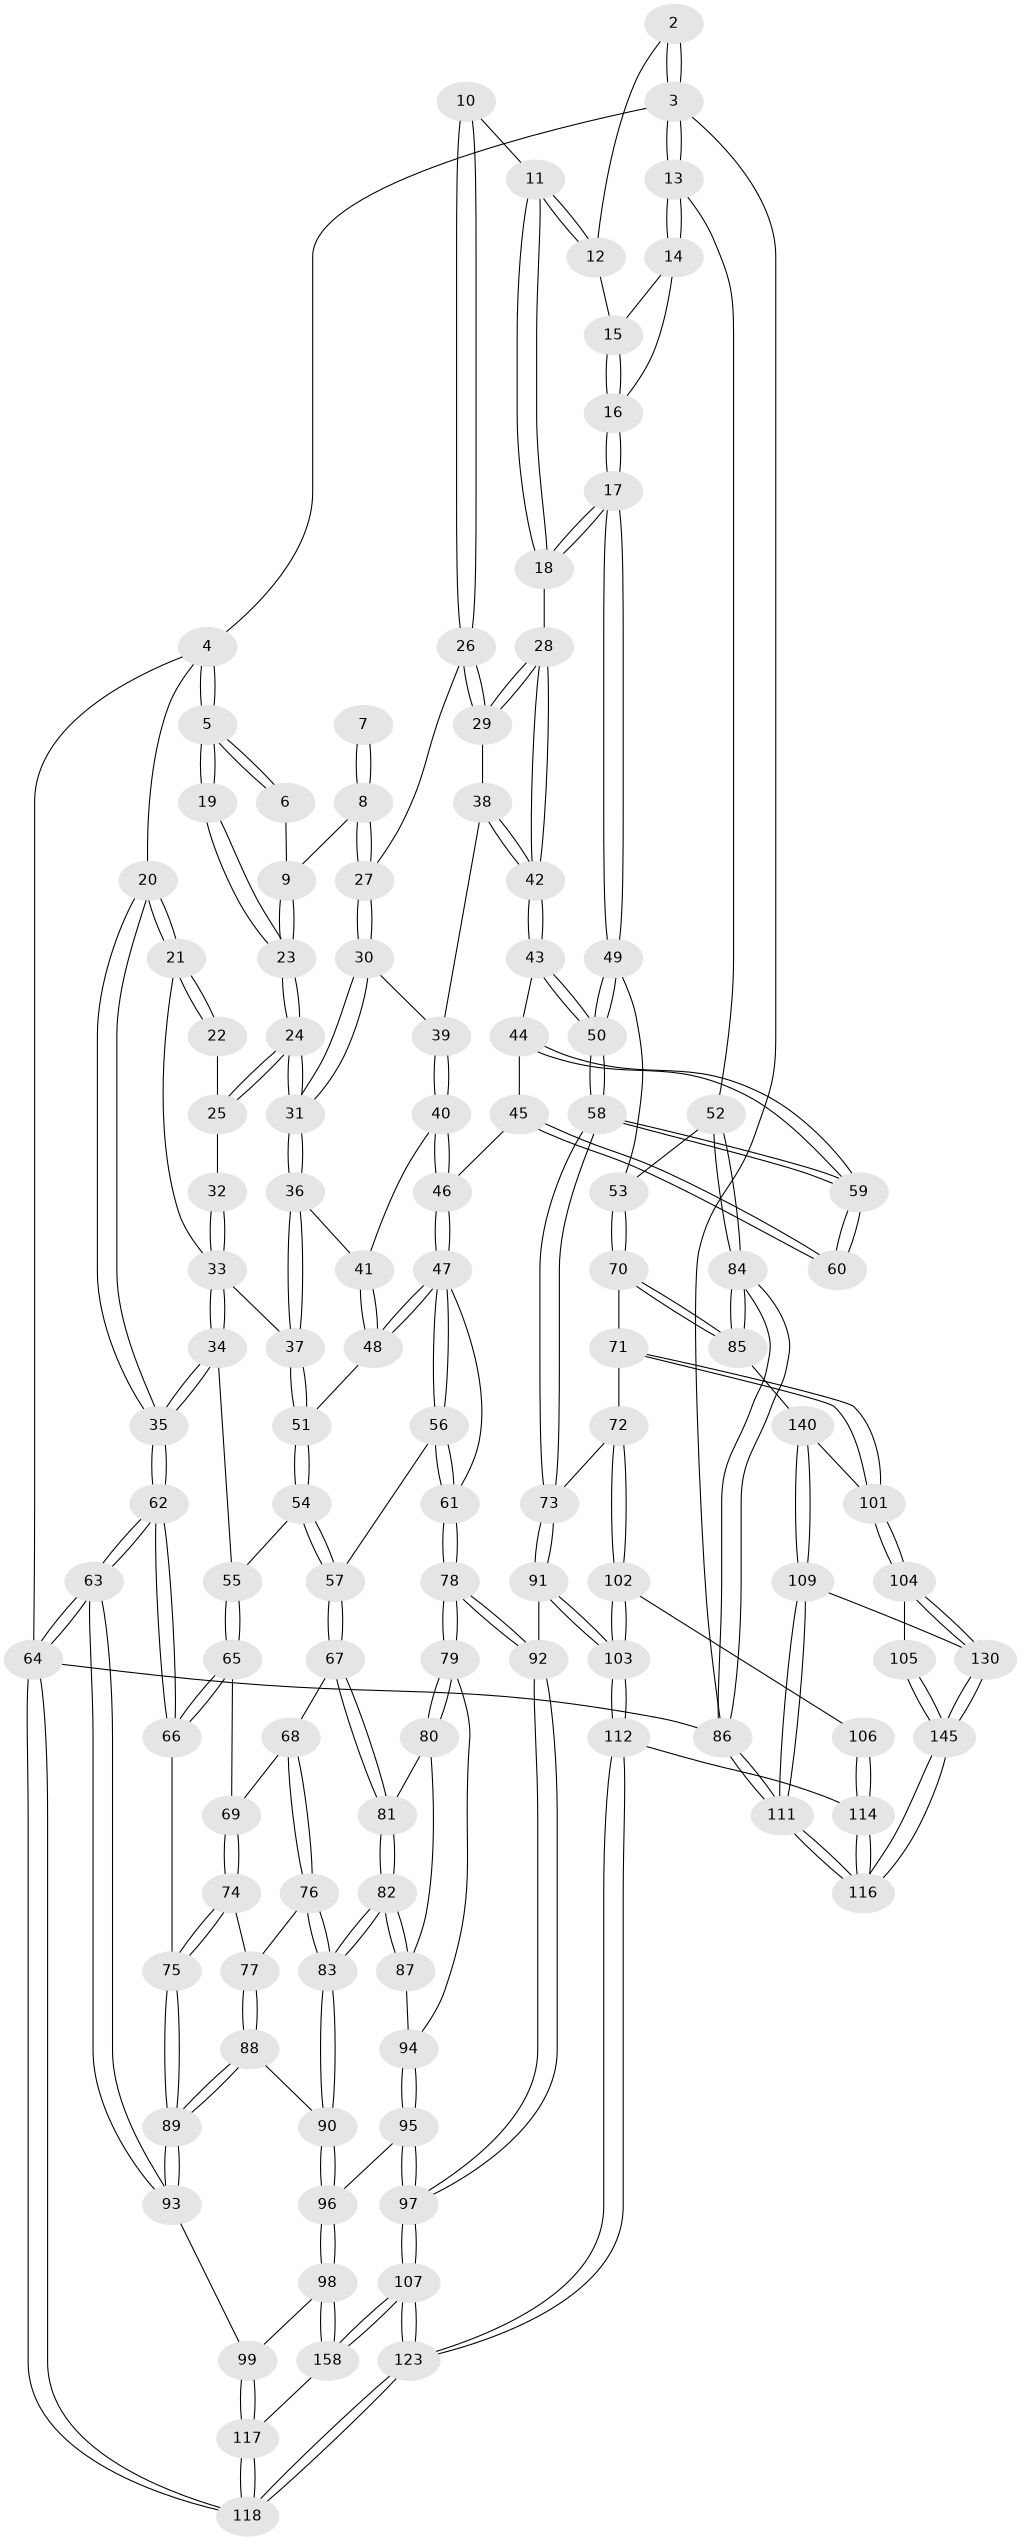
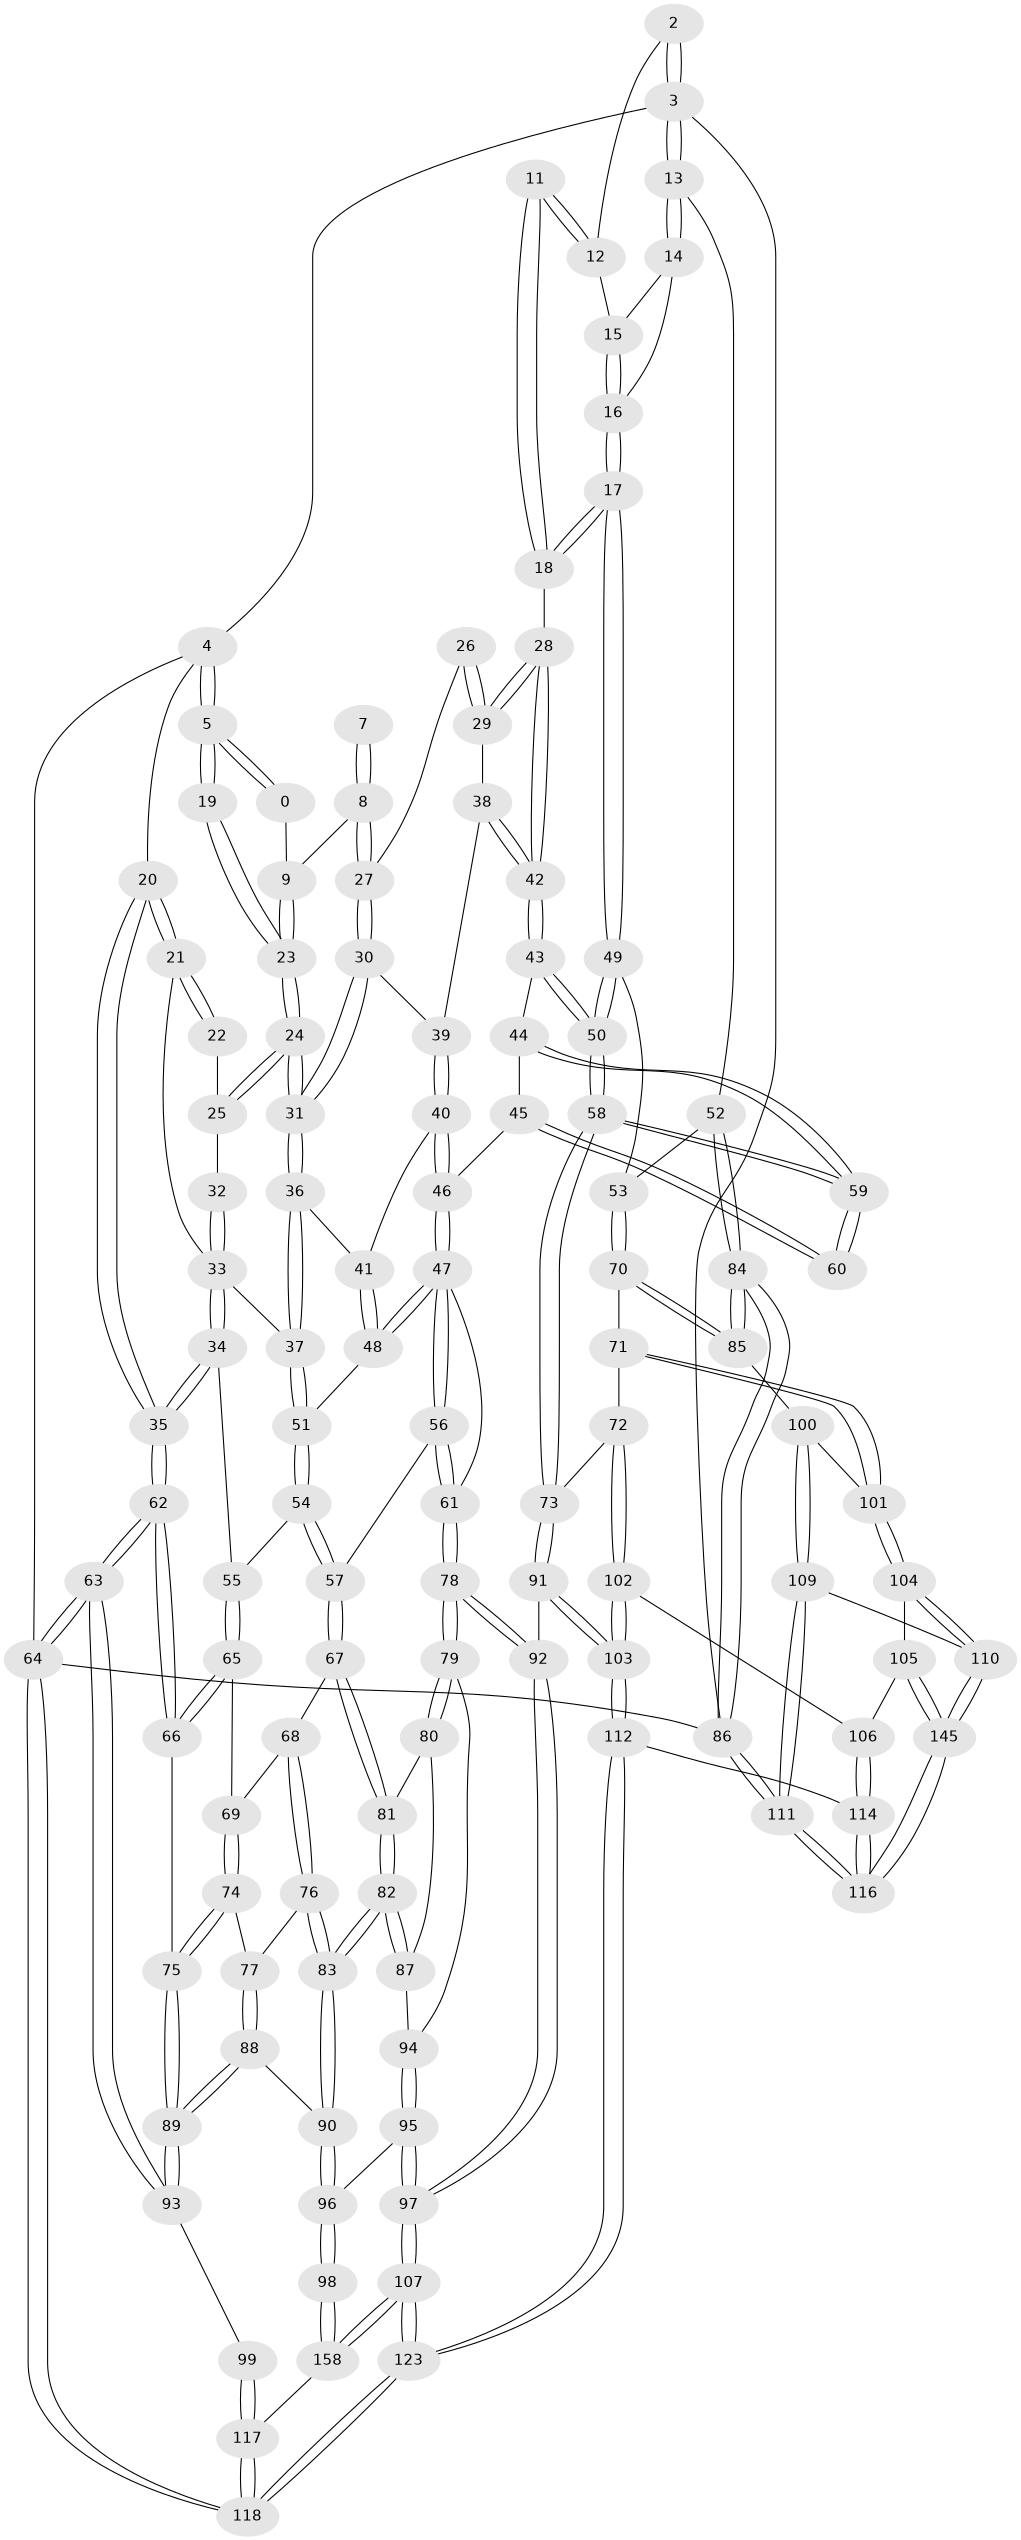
node "10": removed
node "6": label "6" -> "0"
node "140": label "140" -> "100"
node "130": label "130" -> "110"
edge "105" -- "106": added
edge "98" -- "99": removed
